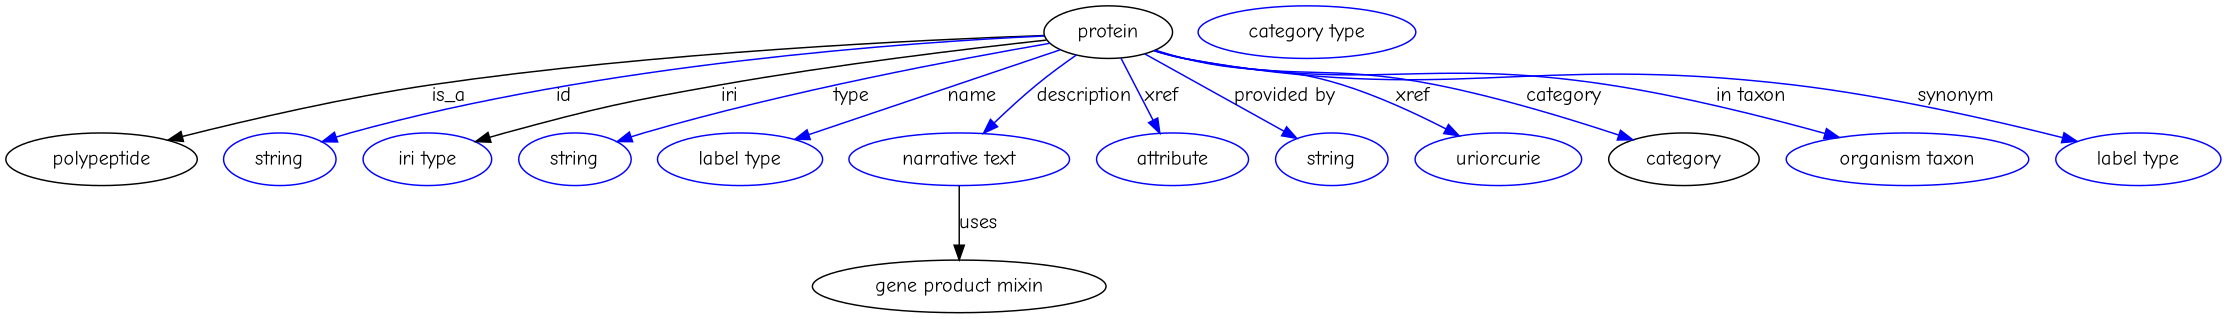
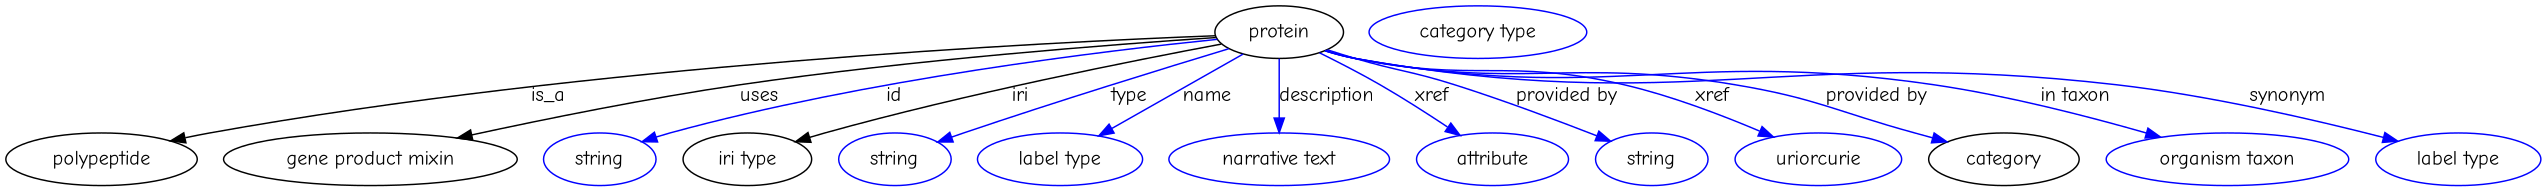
edge "protein" -> "category": label "category" -> "provided by"
node "iri type": color blue -> black
edge "narrative text" -> "gene product mixin": now "protein" -> "gene product mixin"
